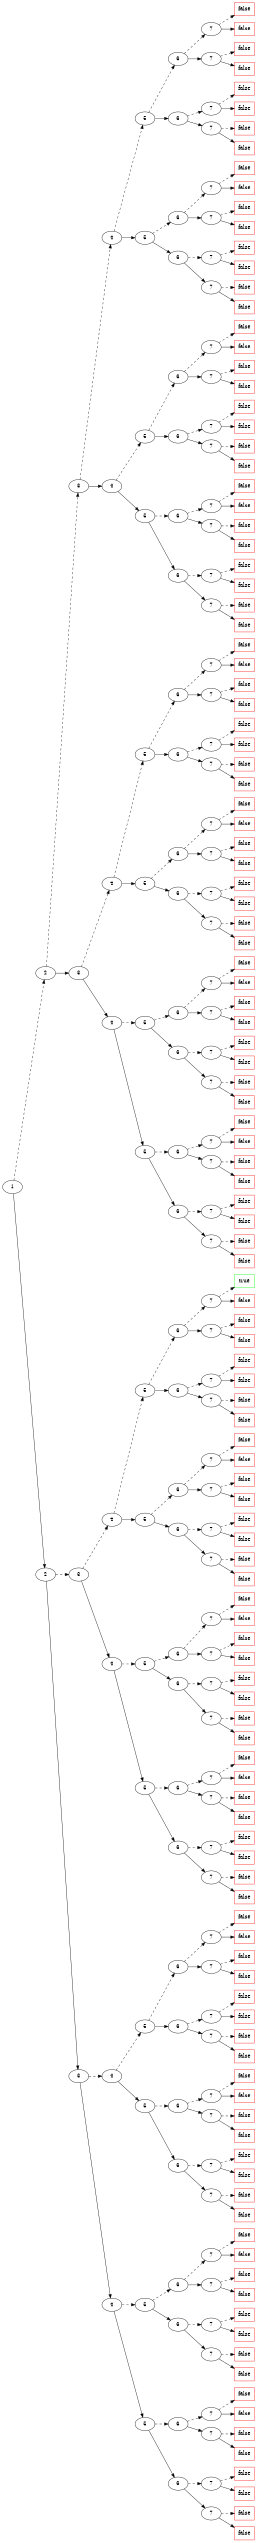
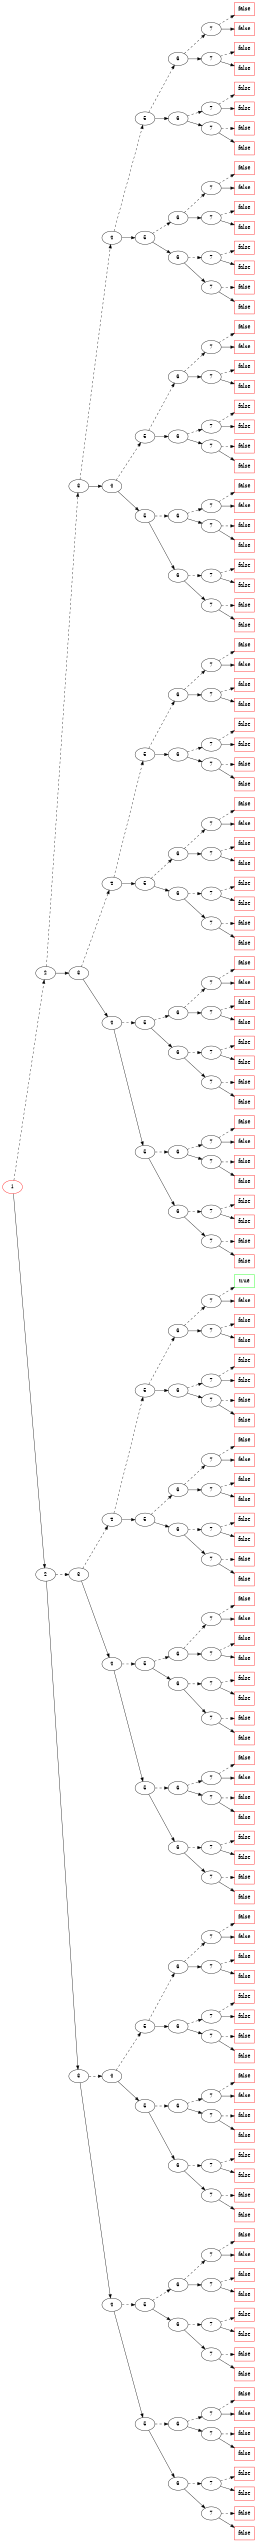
node "1": color black -> red
